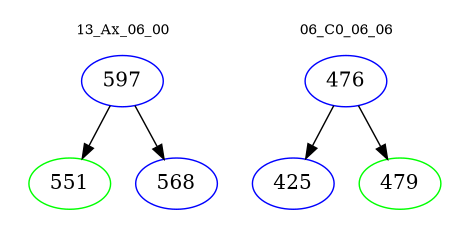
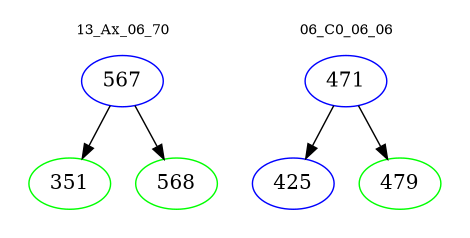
cluster "13_Ax_06_00": label "13_Ax_06_00" -> "13_Ax_06_70"
node "597": label "597" -> "567"
node "476": label "476" -> "471"
node "551": label "551" -> "351"
node "568": color blue -> green
